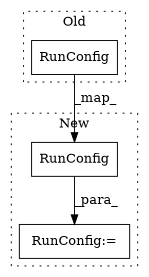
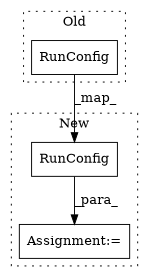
node "RunConfig:=": label "RunConfig:=" -> "Assignment:="
